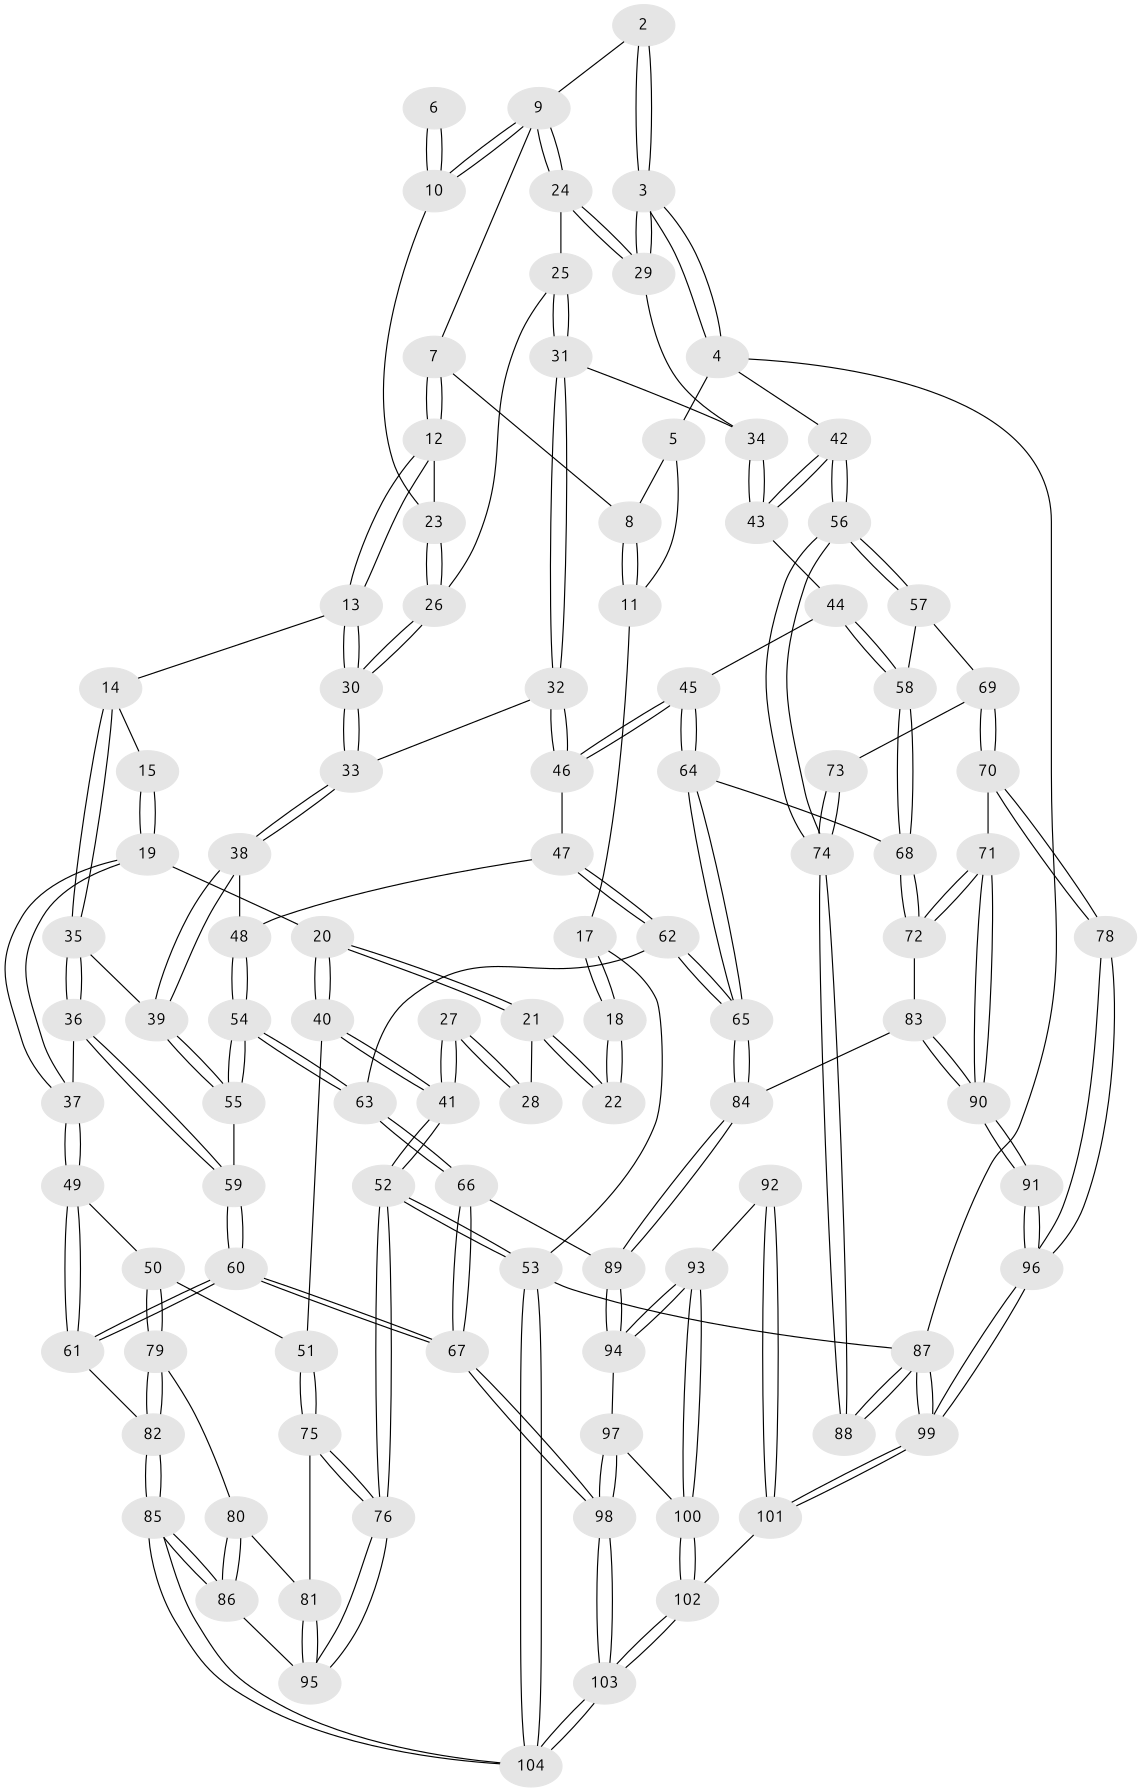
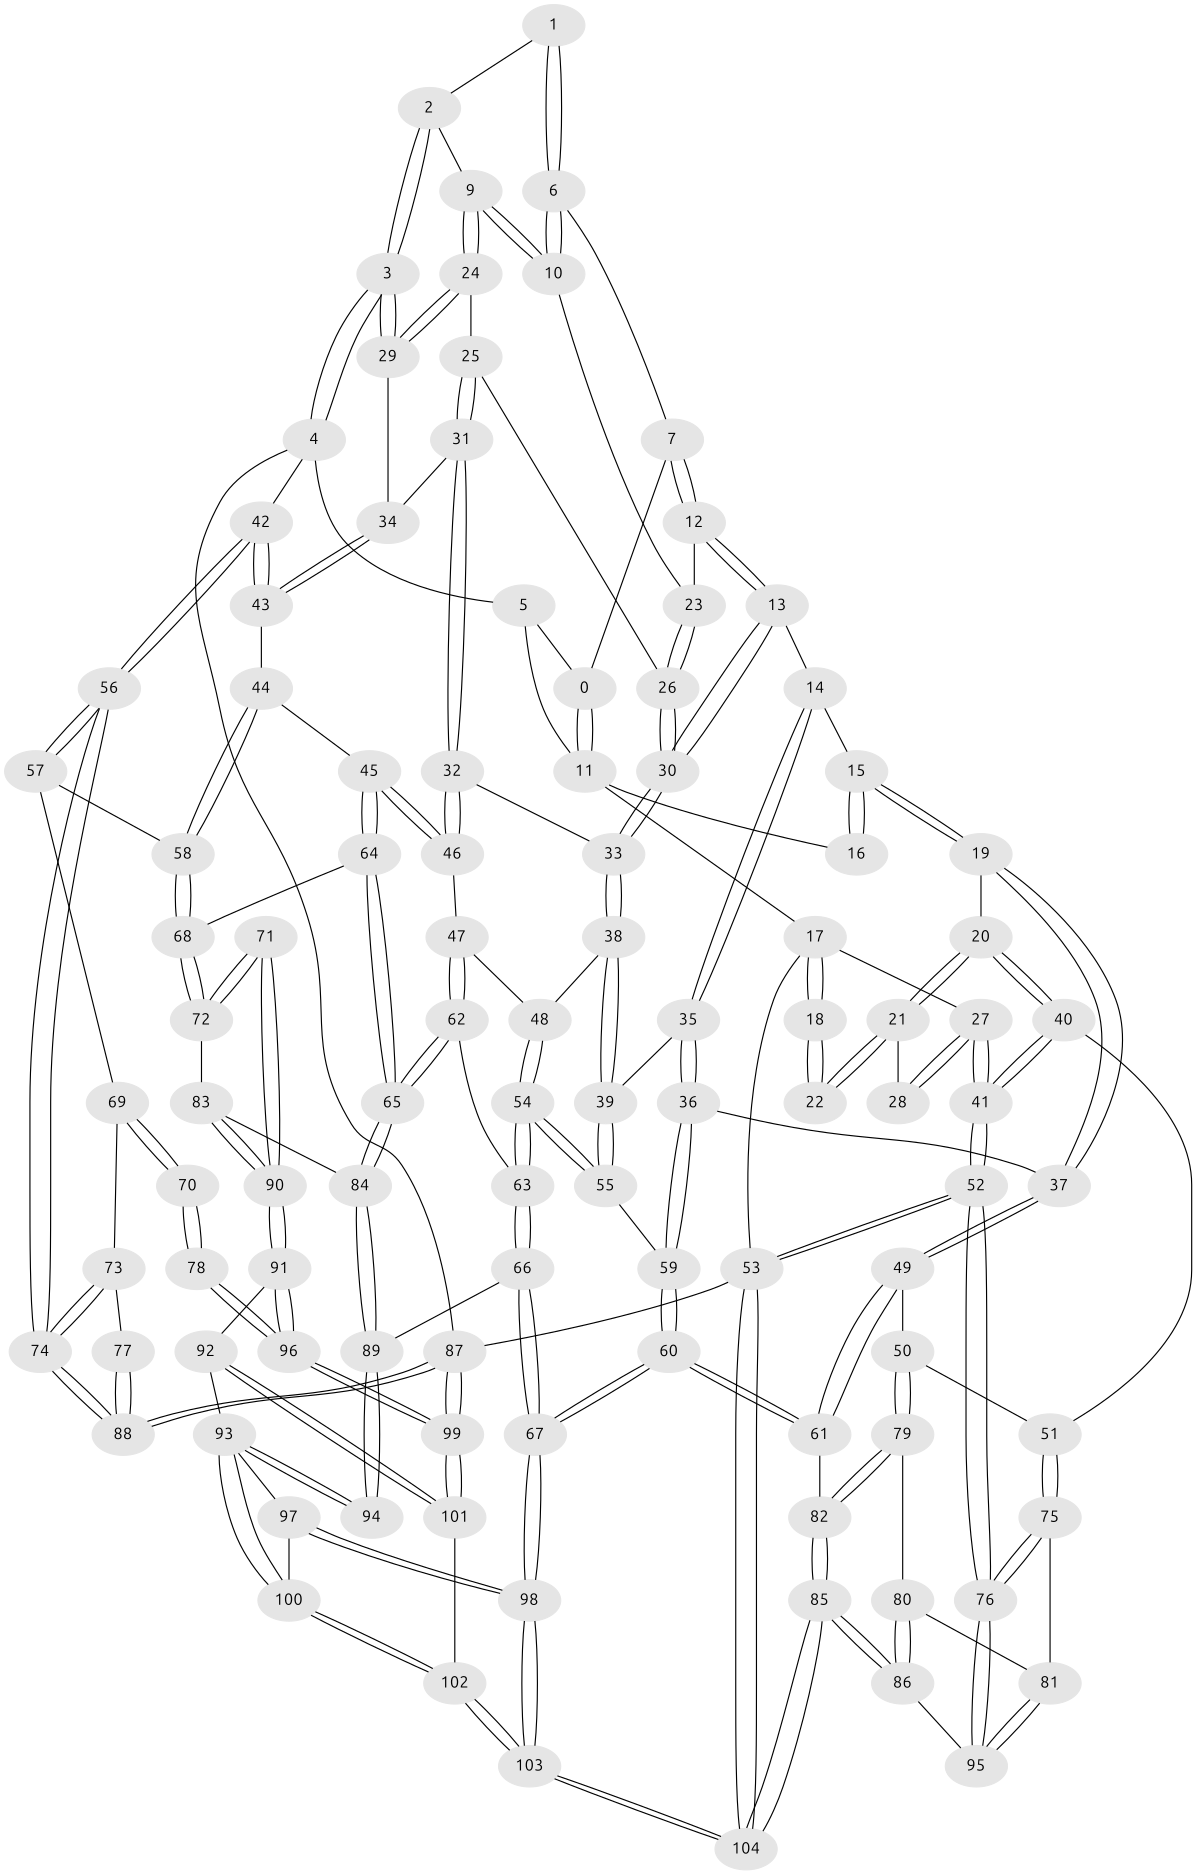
node "1": added
edge "9" -- "7": now "6" -- "7"
node "8": label "8" -> "0"
edge "70" -- "71": removed
node "16": added
edge "17" -- "27": added
edge "91" -- "92": added
node "77": added
edge "94" -- "97": now "93" -- "97"
